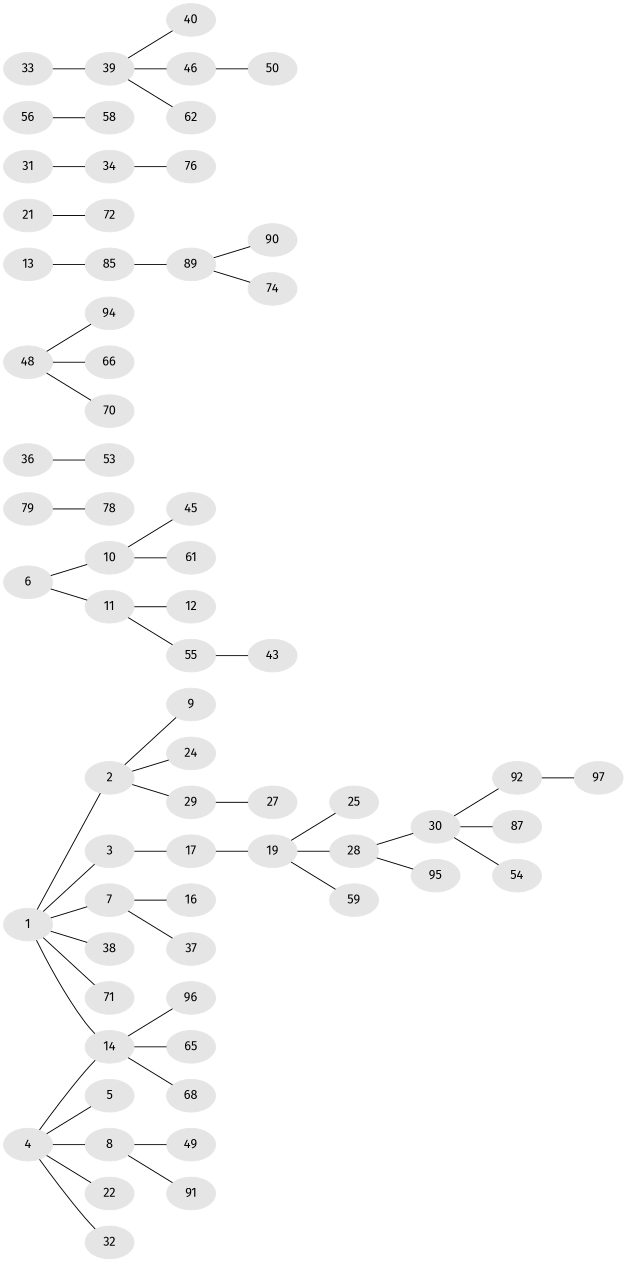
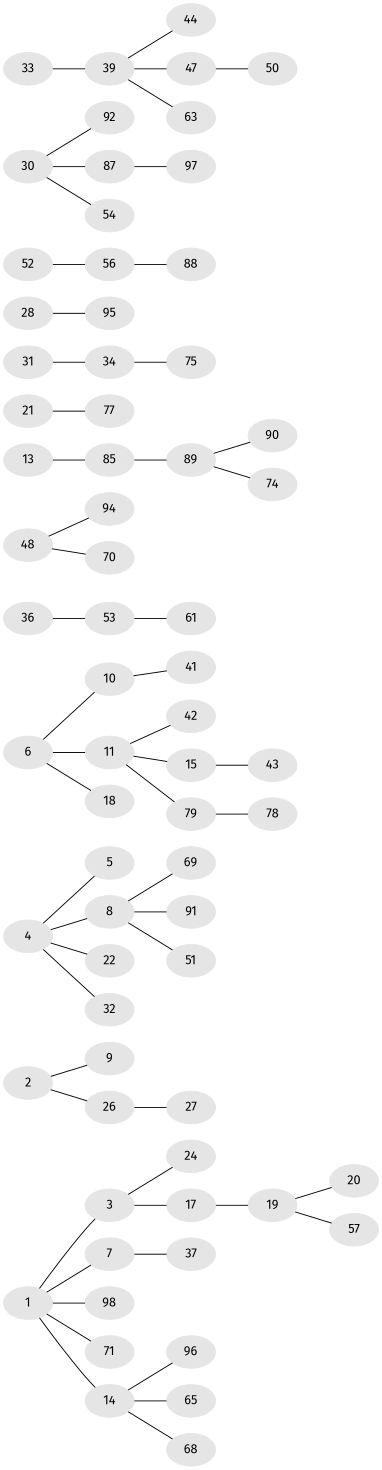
node "40": label "40" -> "44"
node "46": label "46" -> "47"
node "58": label "58" -> "88"
node "62": label "62" -> "63"
node "76": label "76" -> "75"
node "72": label "72" -> "77"
node "52": added
node "66": removed
node "45": label "45" -> "41"
edge "10" -- "61": now "53" -- "61"
node "12": label "12" -> "42"
node "55": label "55" -> "15"
edge "24" -- "2": now "24" -- "3"
edge "92" -- "97": now "87" -- "97"
edge "11" -- "79": added
node "18": added
node "29": label "29" -> "26"
node "25": label "25" -> "20"
edge "30" -- "28": removed
edge "2" -- "1": removed
edge "19" -- "28": removed
node "16": removed
node "59": label "59" -> "57"
node "38": label "38" -> "98"
node "51": added
edge "14" -- "4": removed
node "49": label "49" -> "69"
